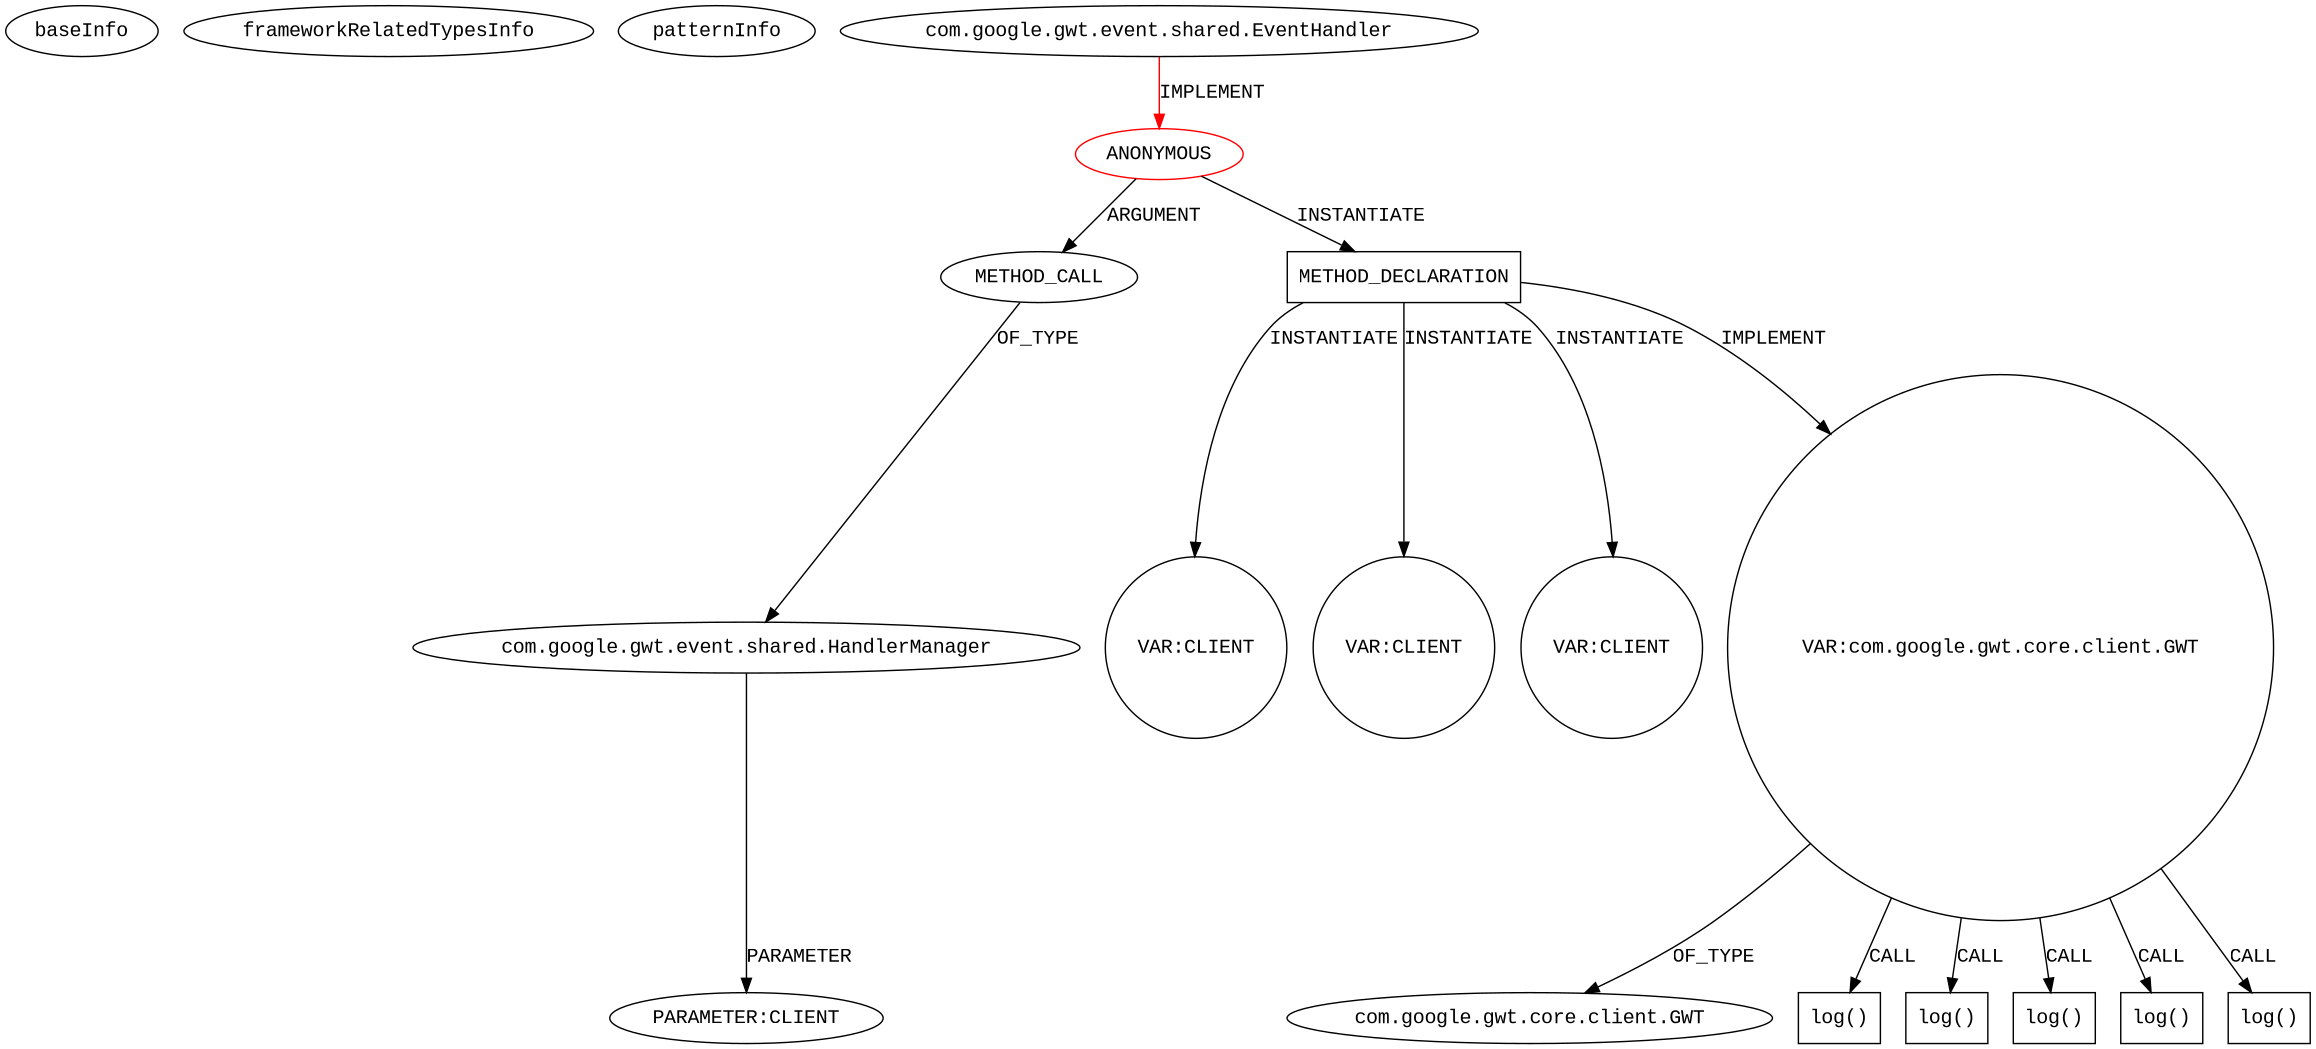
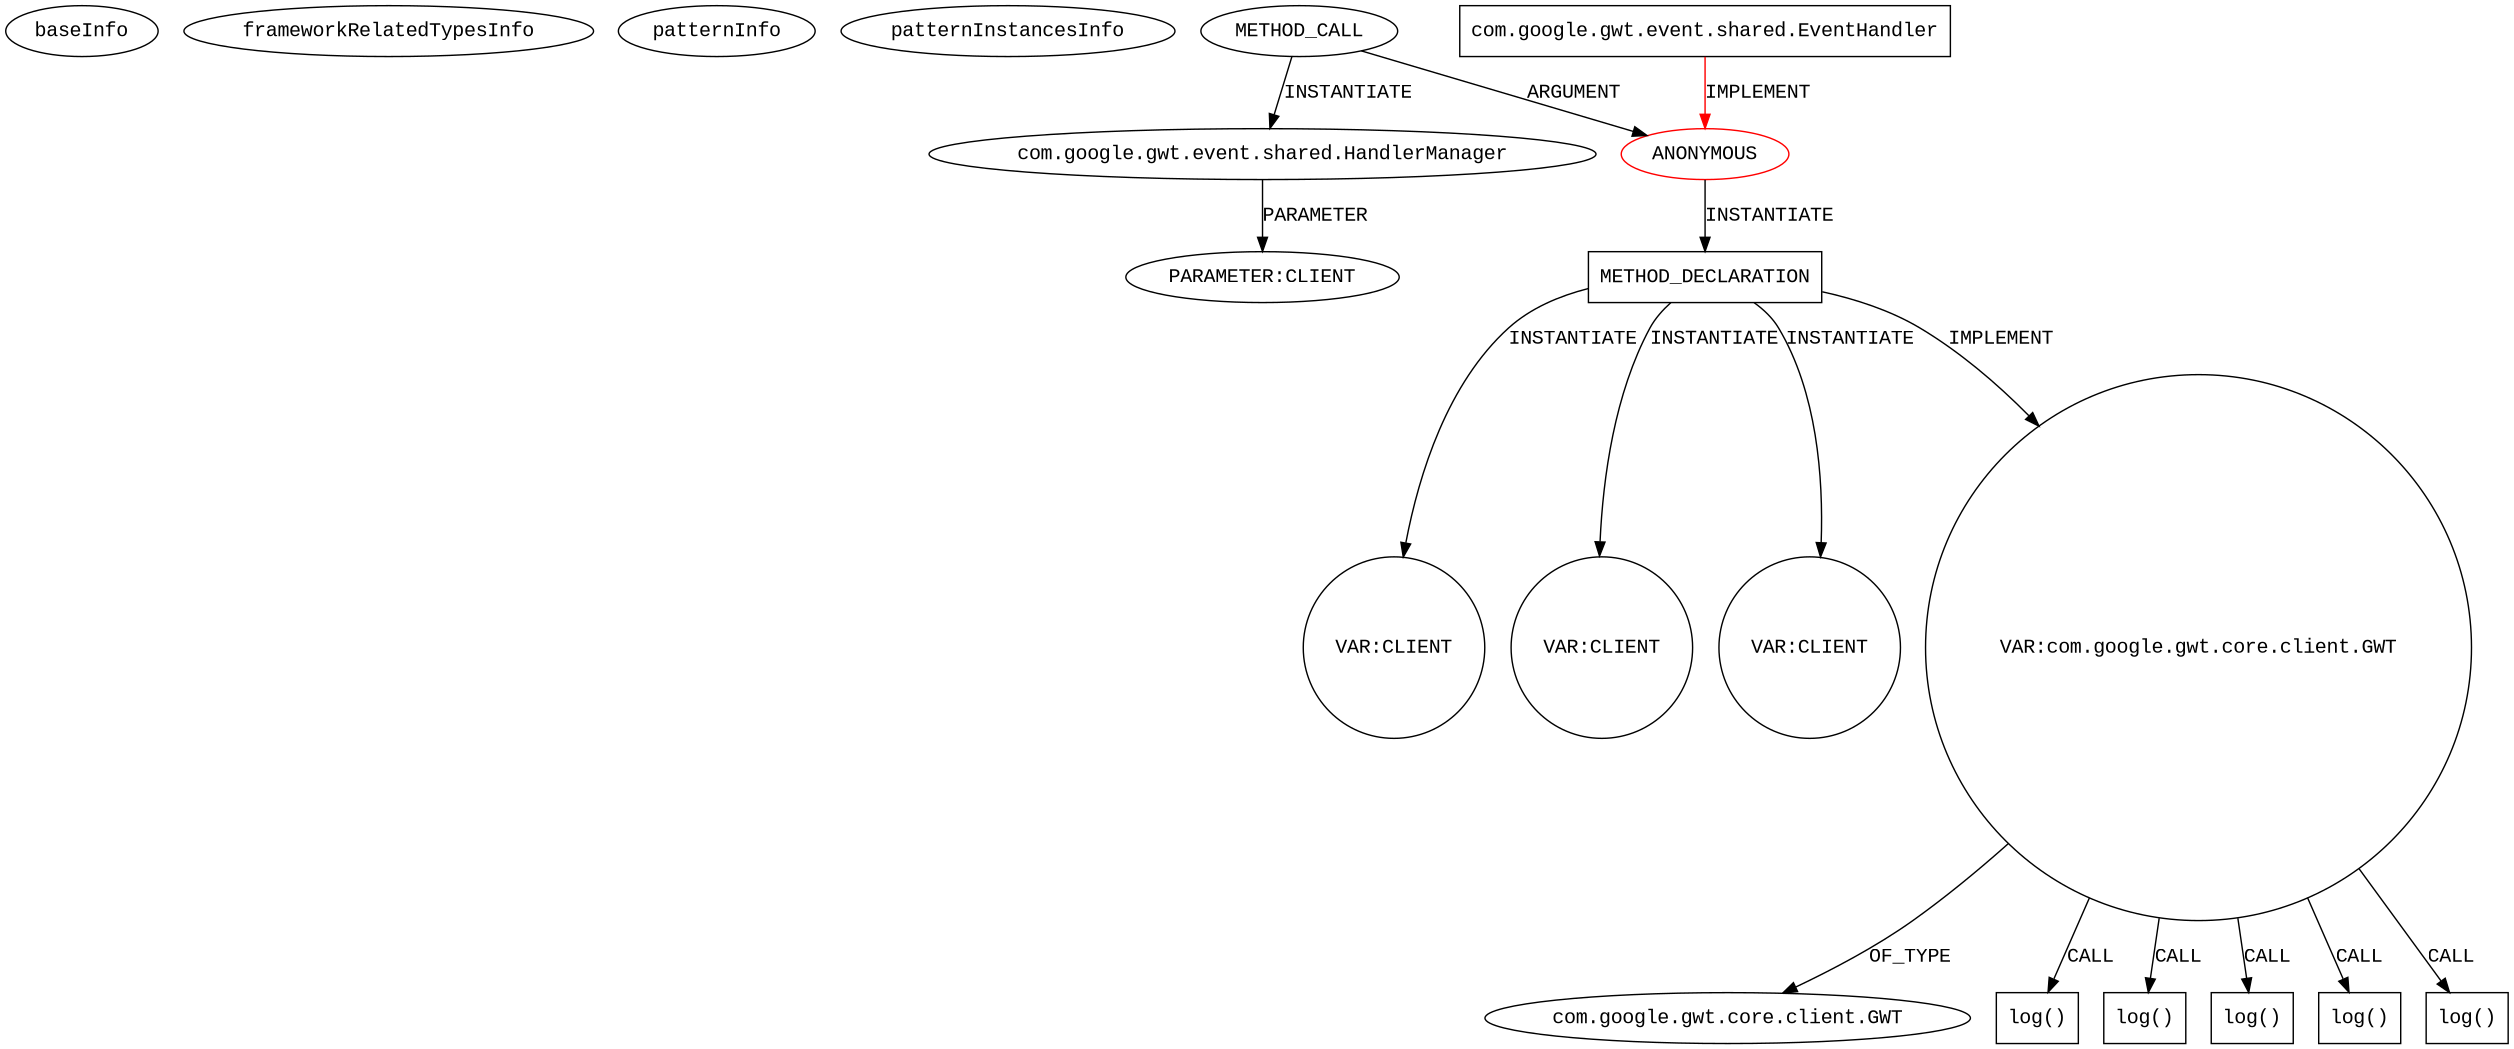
node "patternInstancesInfo": added
node "com.google.gwt.event.shared.EventHandler": shape ellipse -> box
edge "ANONYMOUS" -> "METHOD_CALL": reversed
edge "METHOD_CALL" -> "com.google.gwt.event.shared.HandlerManager": label "OF_TYPE" -> "INSTANTIATE"
